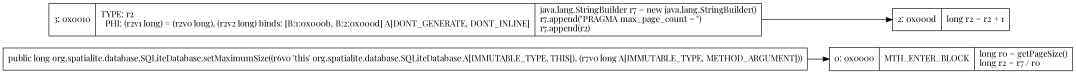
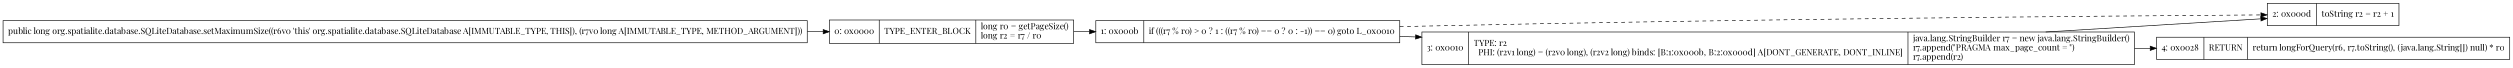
node "2: 0x000d": text "long r2 = r2 + 1" -> "toString r2 = r2 + 1"
node "1: 0x000b": added
node "4: 0x0028": added
node "0: 0x0000": text "MTH_ENTER_BLOCK" -> "TYPE_ENTER_BLOCK"
